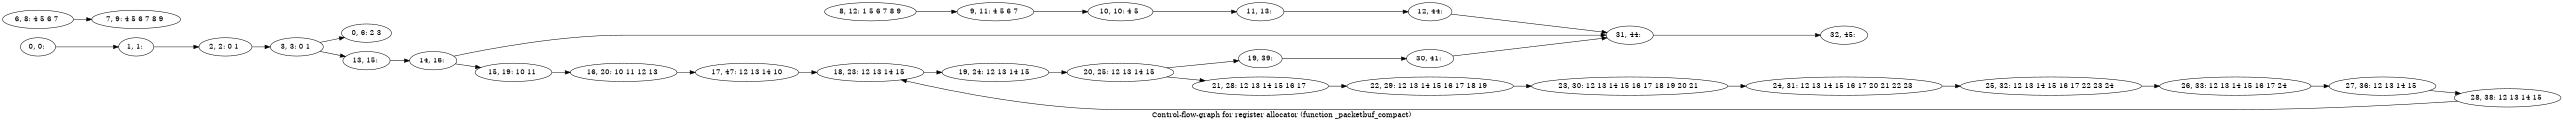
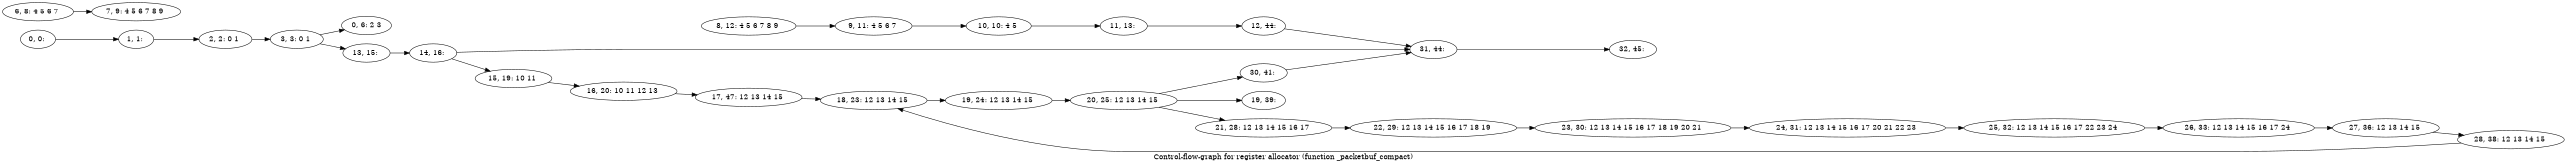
node "8, 12: 1 5 6 7 8 9": label "8, 12: 1 5 6 7 8 9" -> "8, 12: 4 5 6 7 8 9"
edge "19, 39:" -> "30, 41:": now "20, 25: 12 13 14 15" -> "30, 41:"
node "17, 47: 12 13 14 10": label "17, 47: 12 13 14 10" -> "17, 47: 12 13 14 15"
